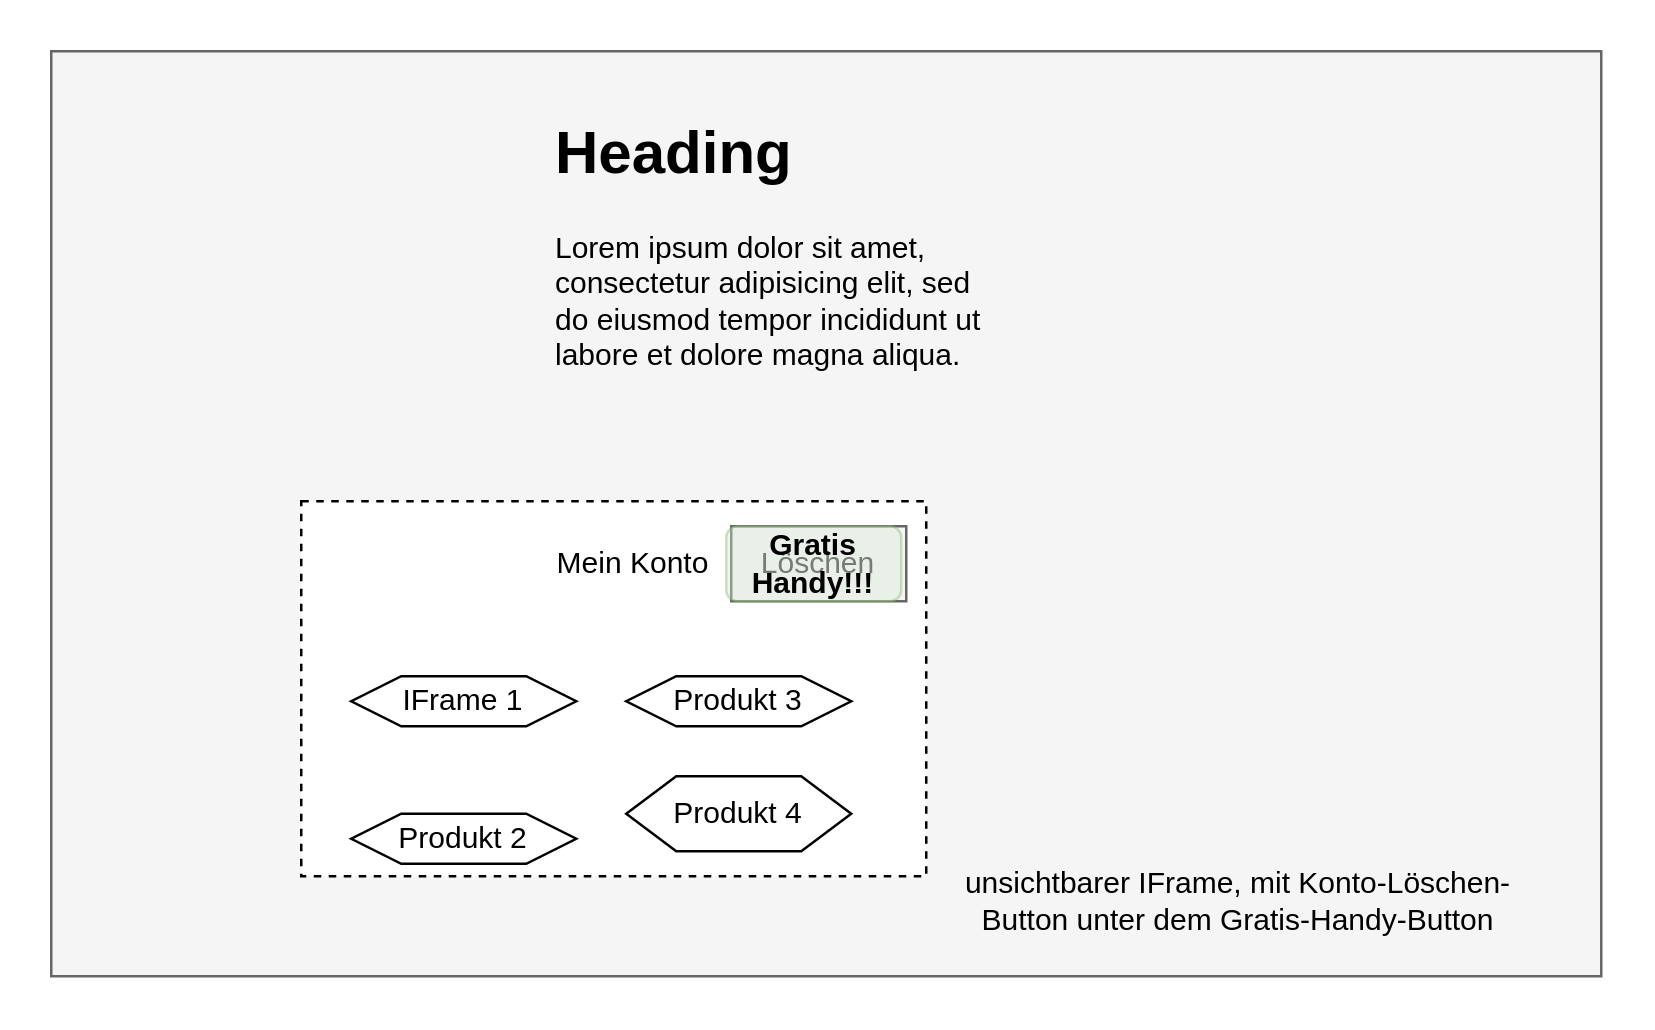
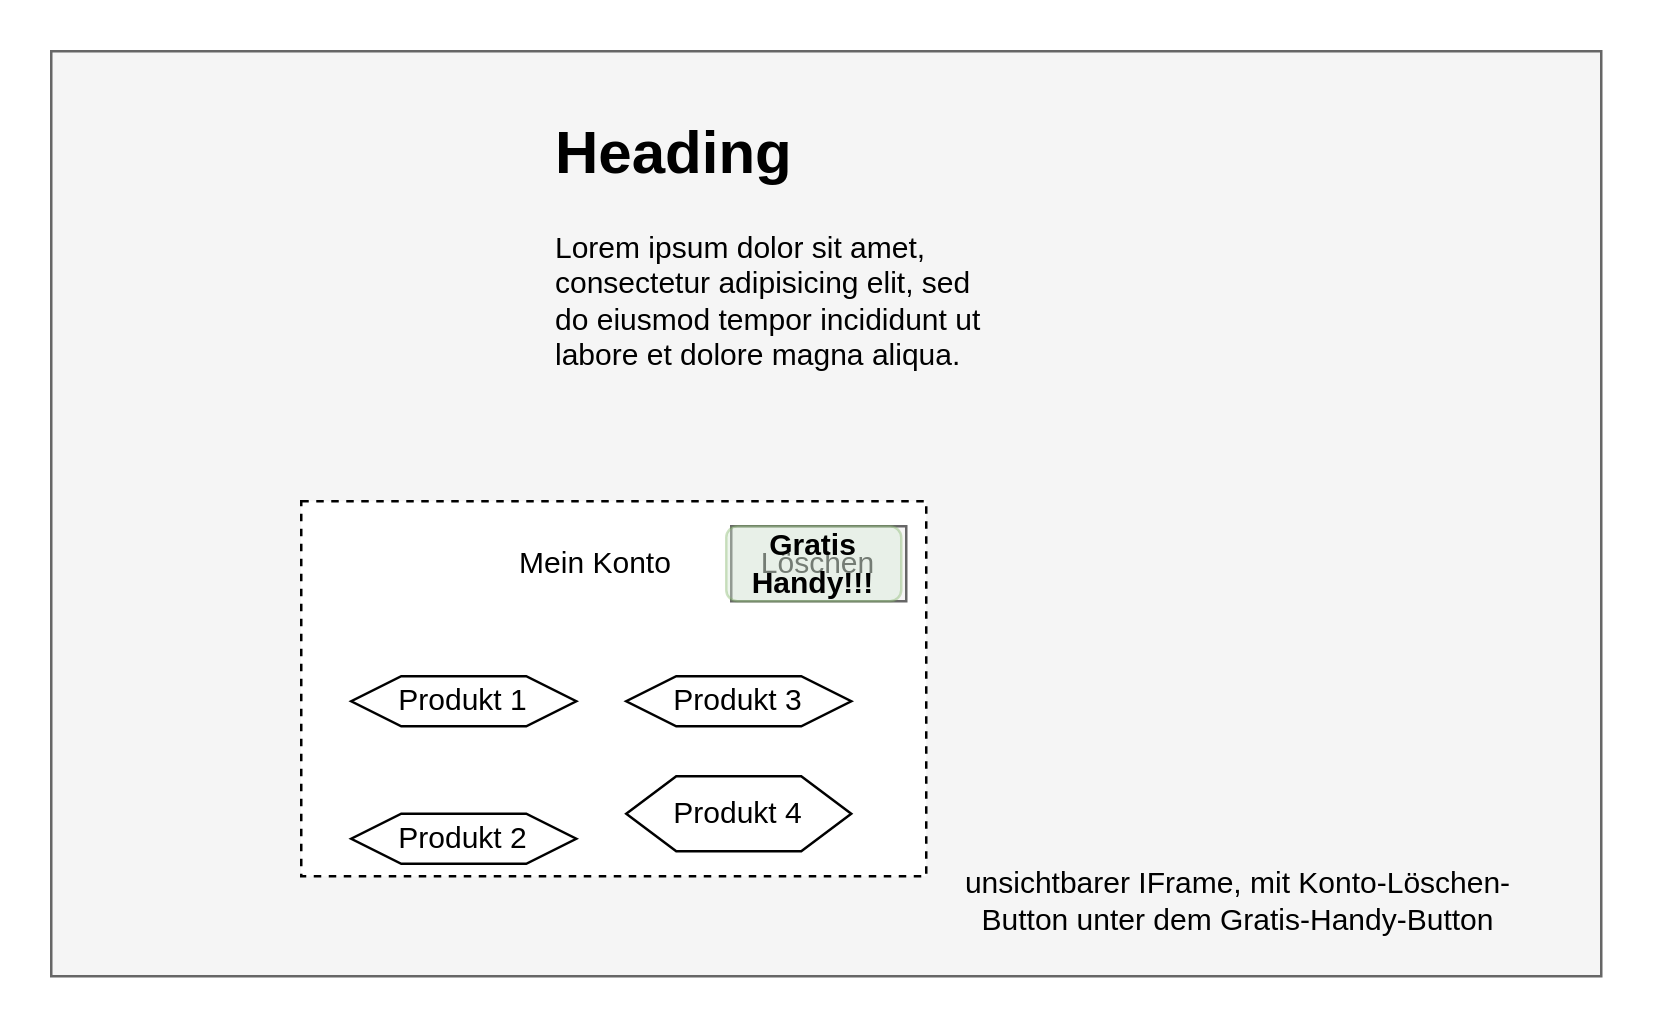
node "Mein Konto": moved (634, 564) -> (596, 564)
node "IFrame 1": label "IFrame 1" -> "Produkt 1"
